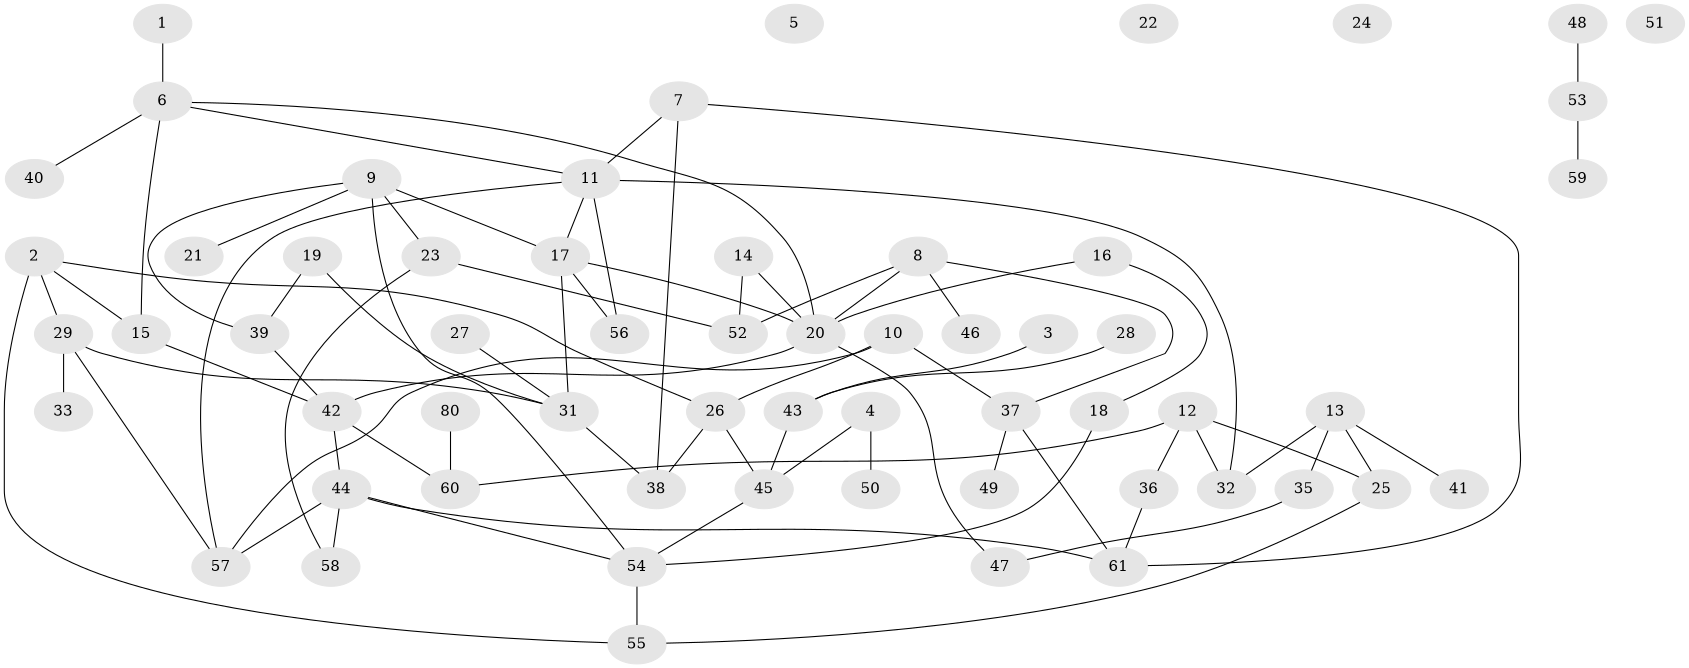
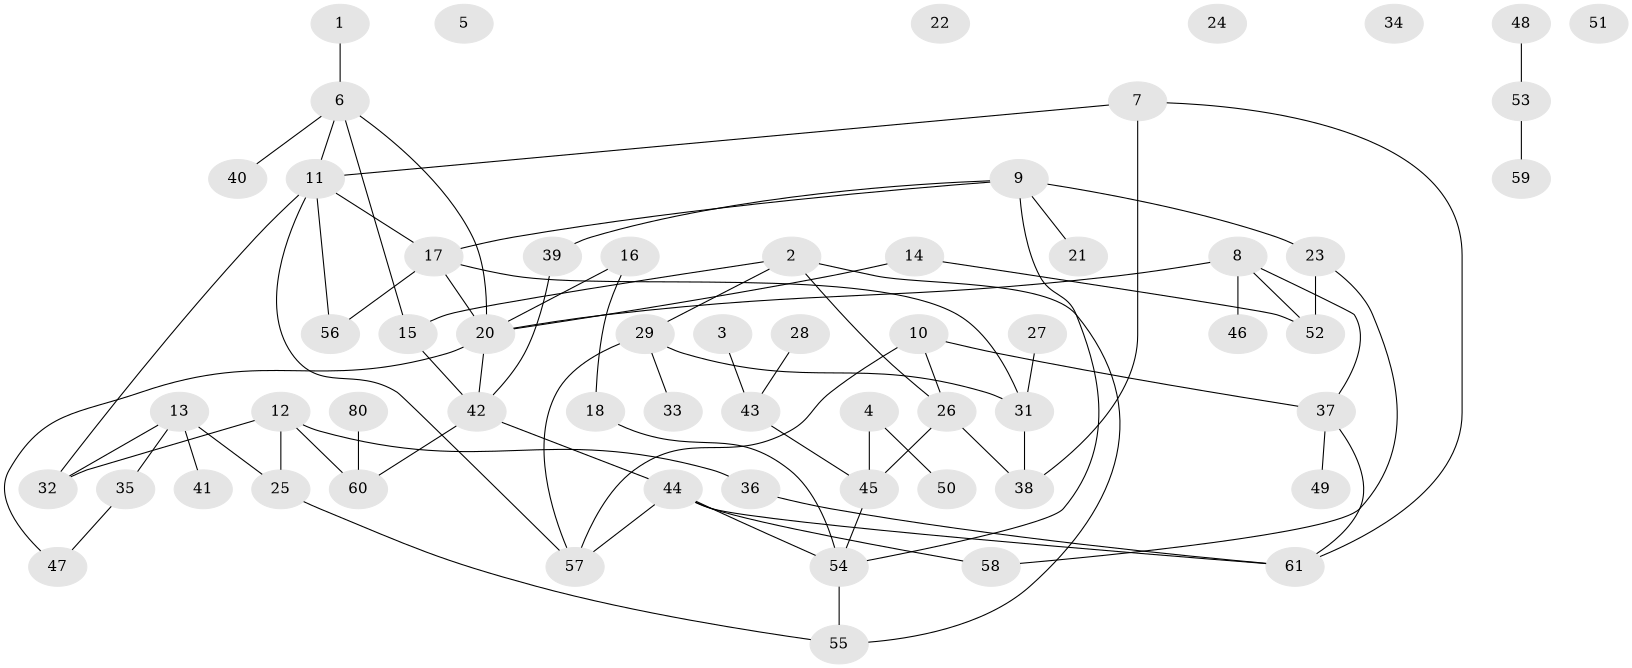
node "34": added
node "19": removed
